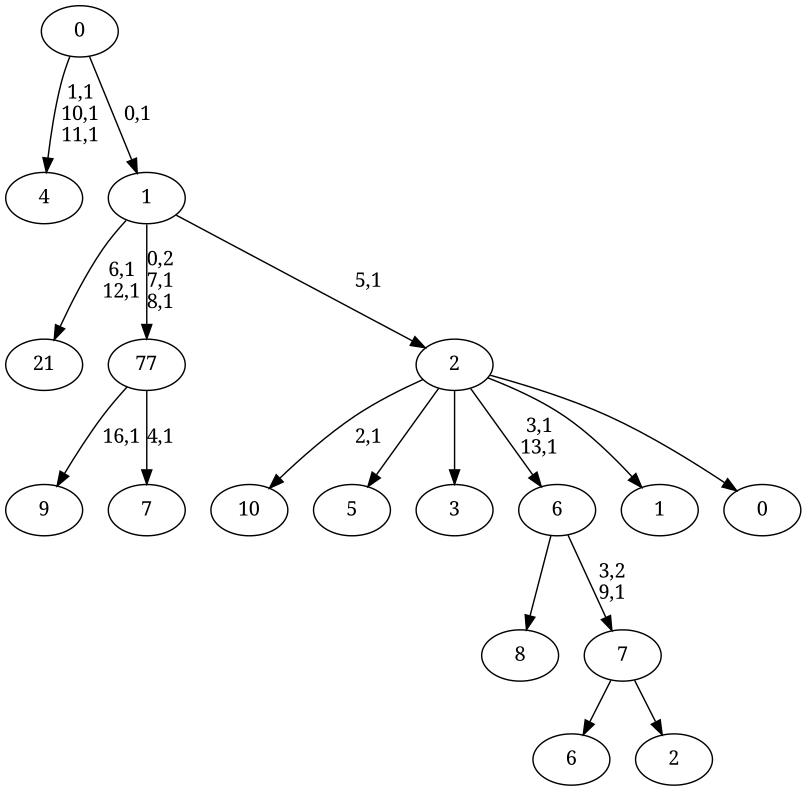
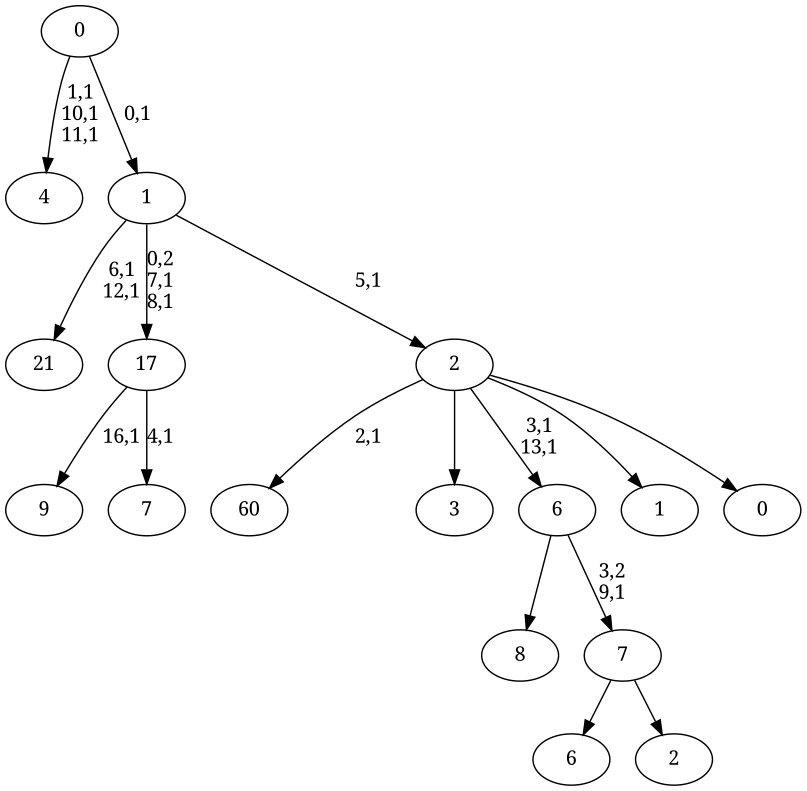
node "77": label "77" -> "17"
node "10": label "10" -> "60"
node "5": removed
